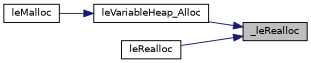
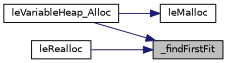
edge "leMalloc" -> "leVariableHeap_Alloc": reversed
node "_leRealloc": label "_leRealloc" -> "_findFirstFit"
